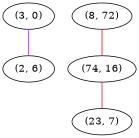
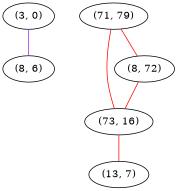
node "(71, 79)": added
node "(2, 6)": label "(2, 6)" -> "(8, 6)"
node "(74, 16)": label "(74, 16)" -> "(73, 16)"
node "(23, 7)": label "(23, 7)" -> "(13, 7)"
